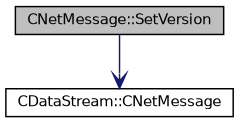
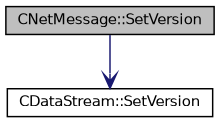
node "CDataStream::CNetMessage": label "CDataStream::CNetMessage" -> "CDataStream::SetVersion"
